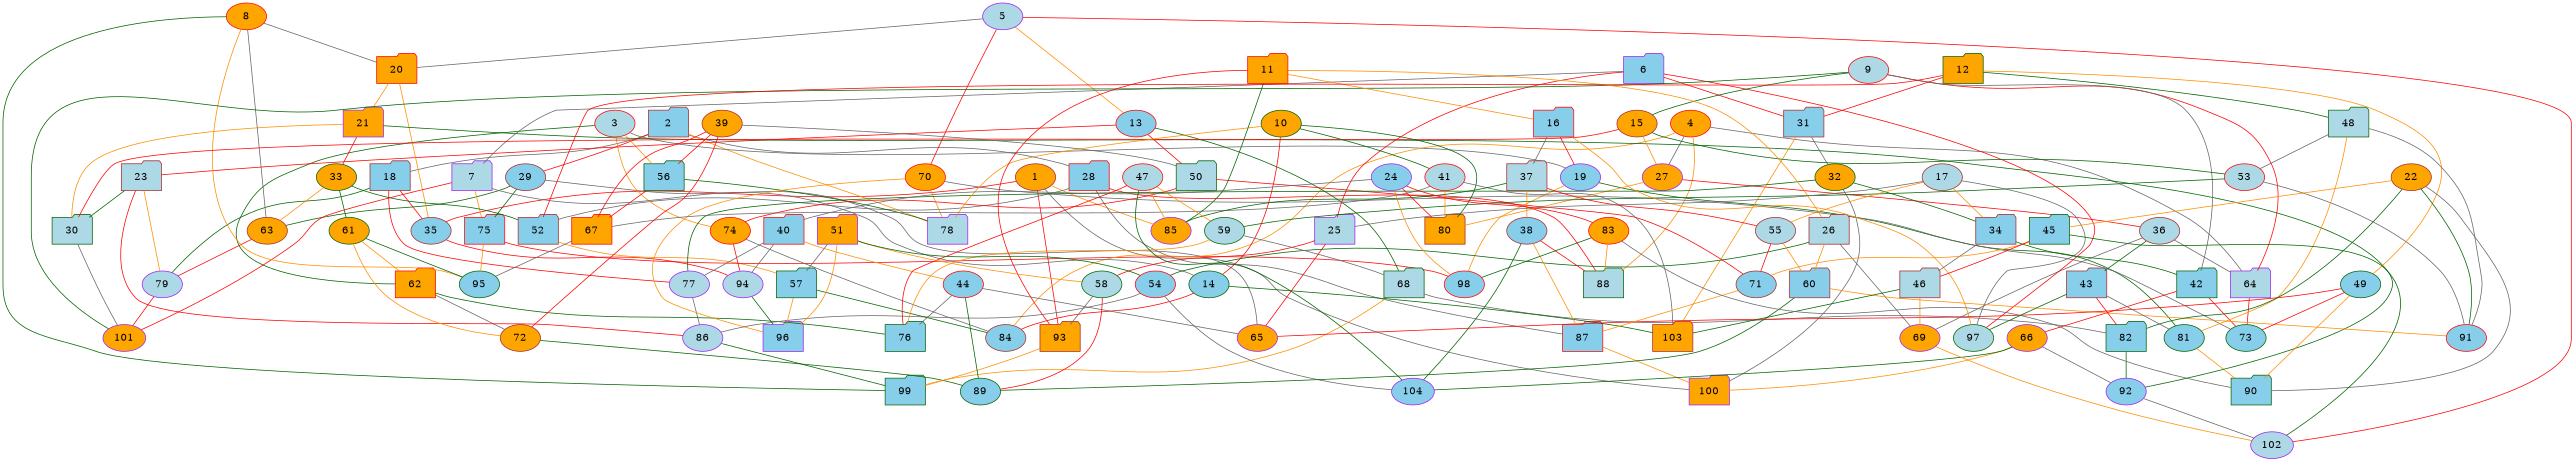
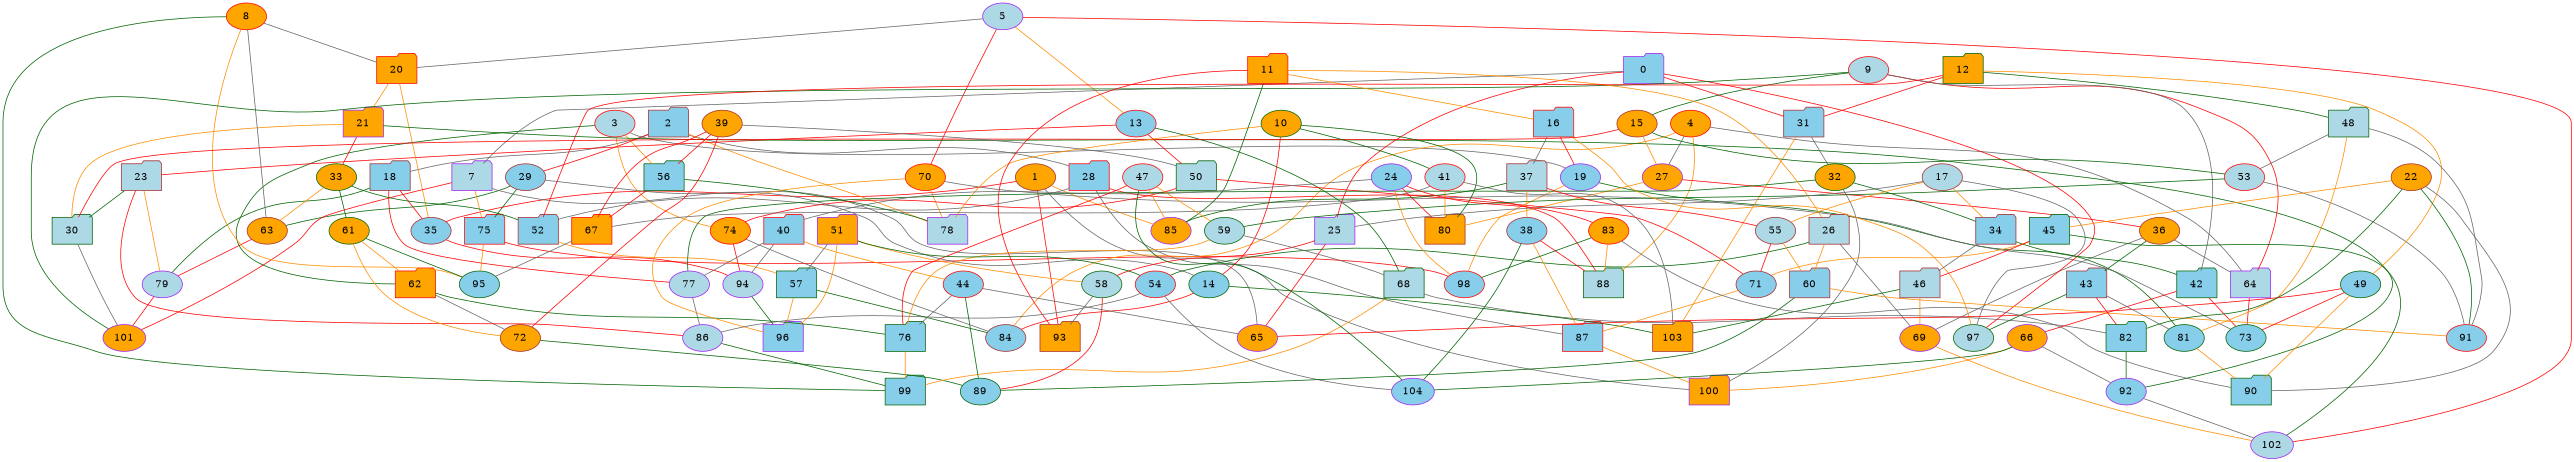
node "6": label "6" -> "0"
node "36": fillcolor lightblue -> orange
edge "93" -- "99": now "76" -- "99"
